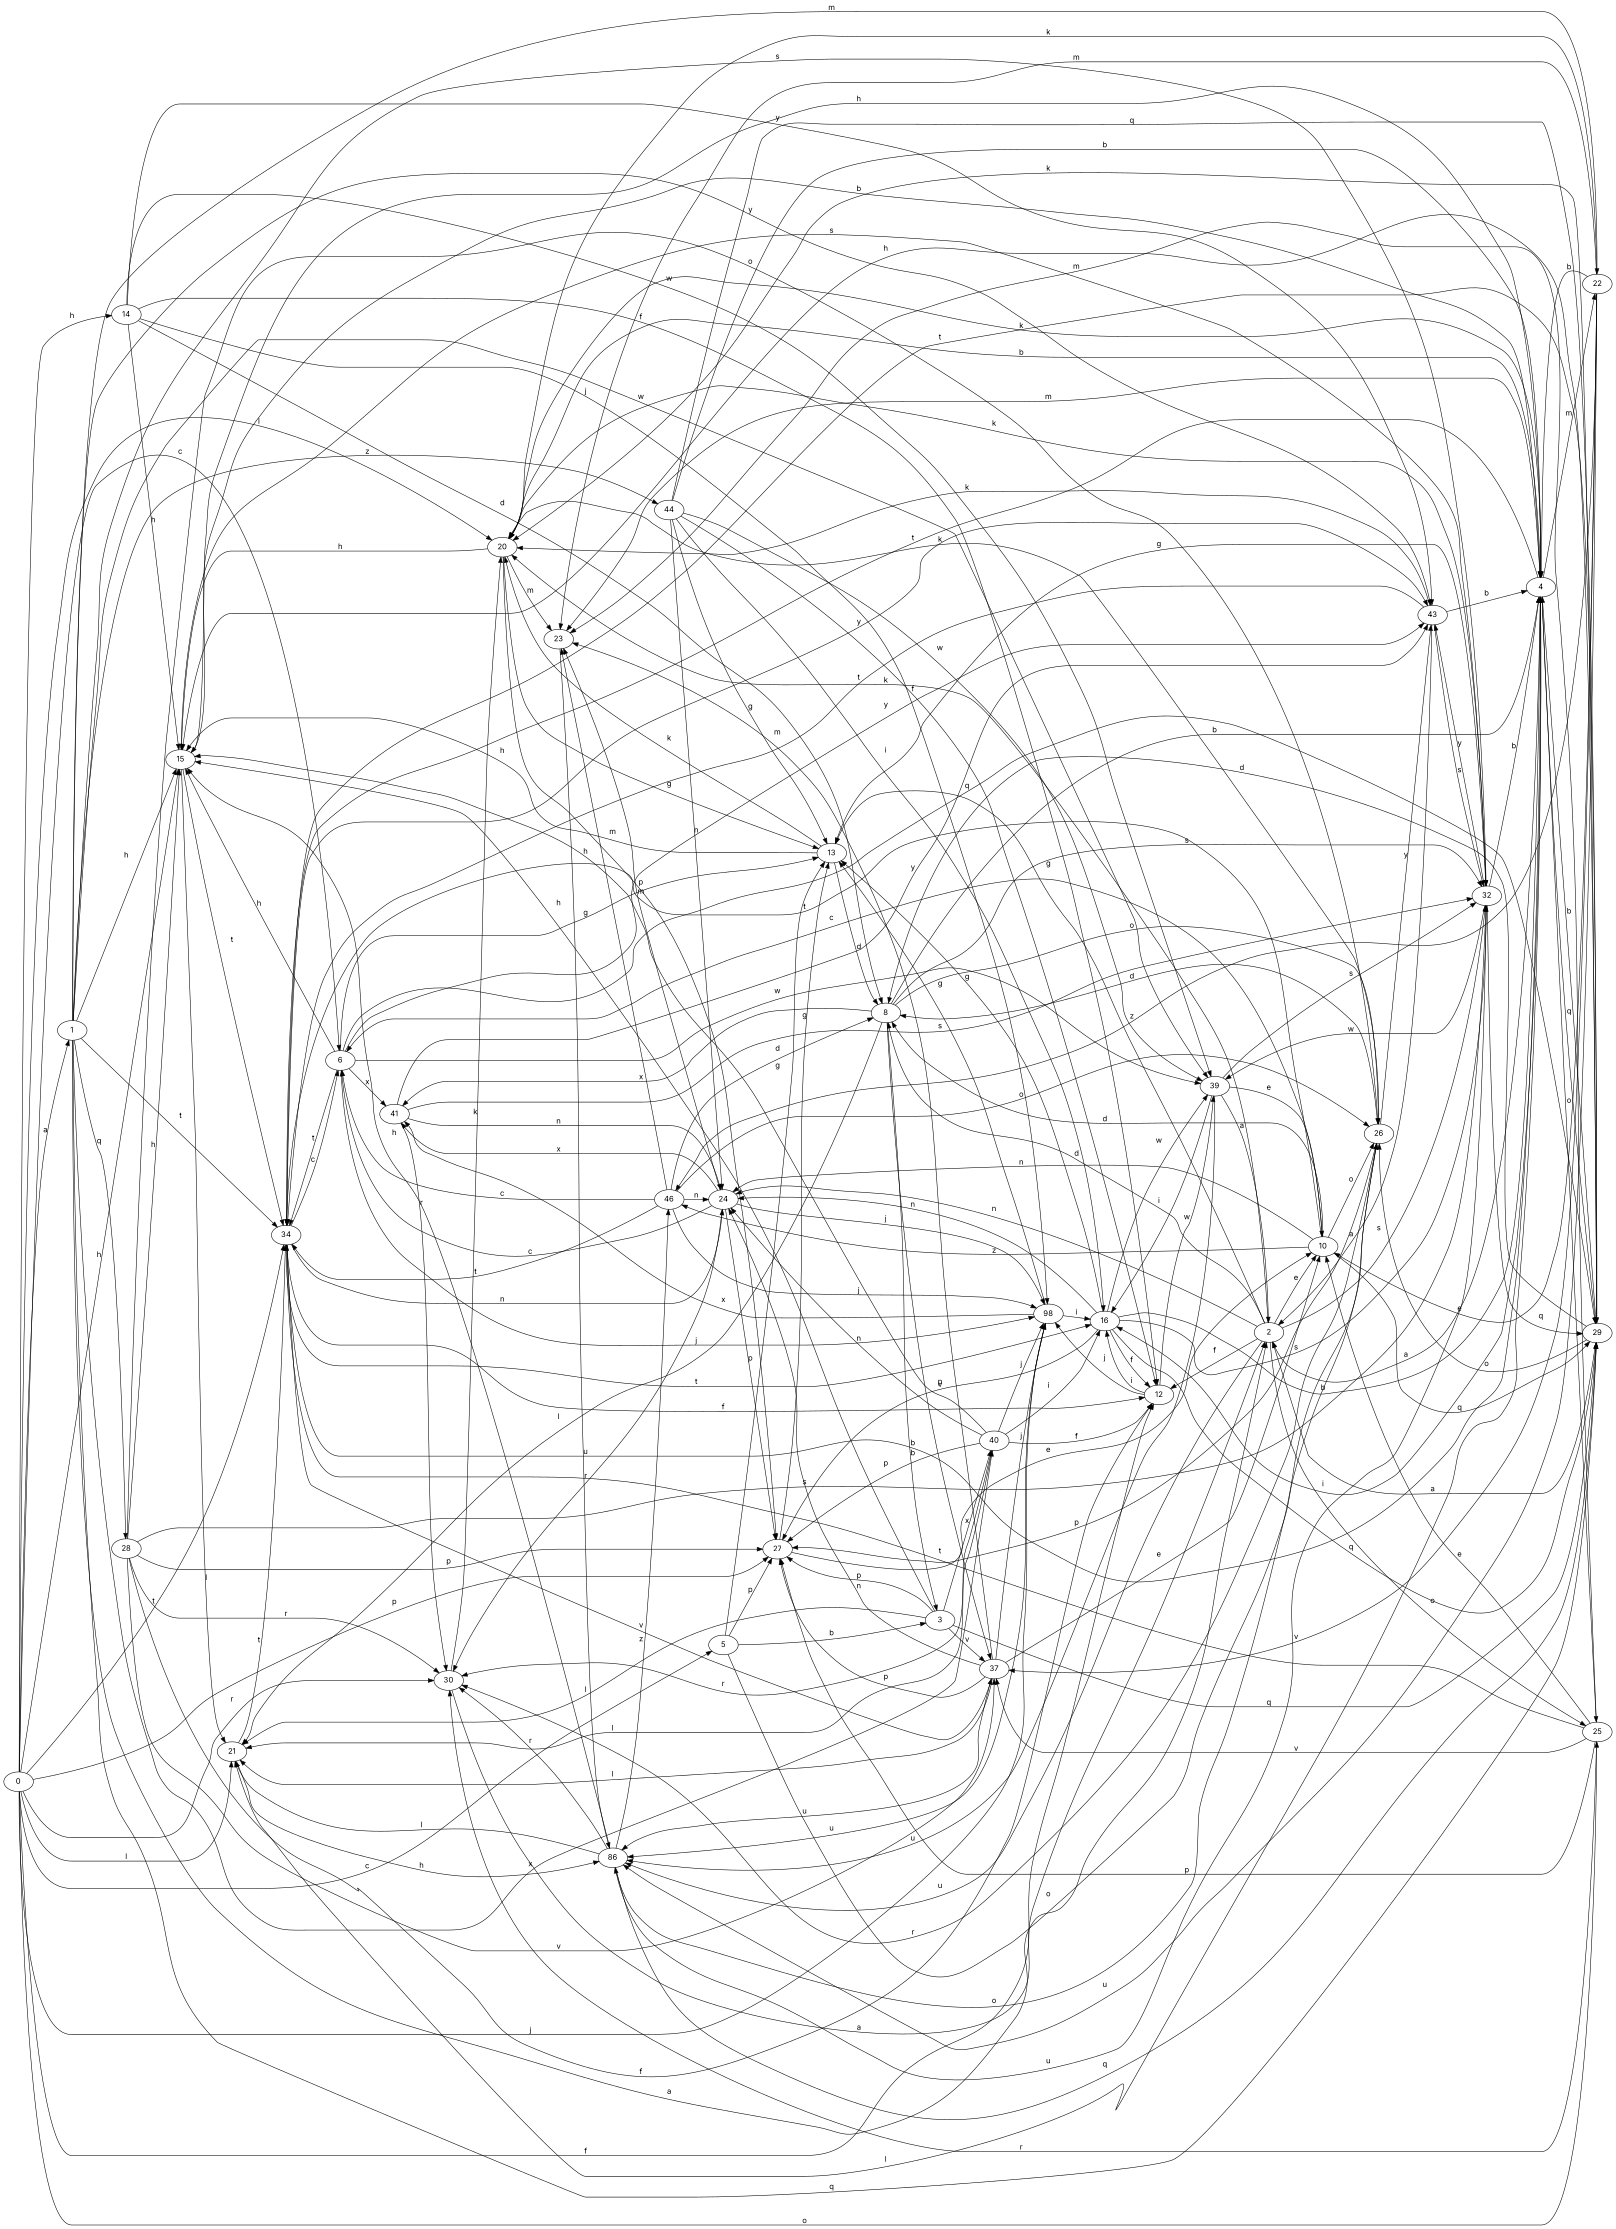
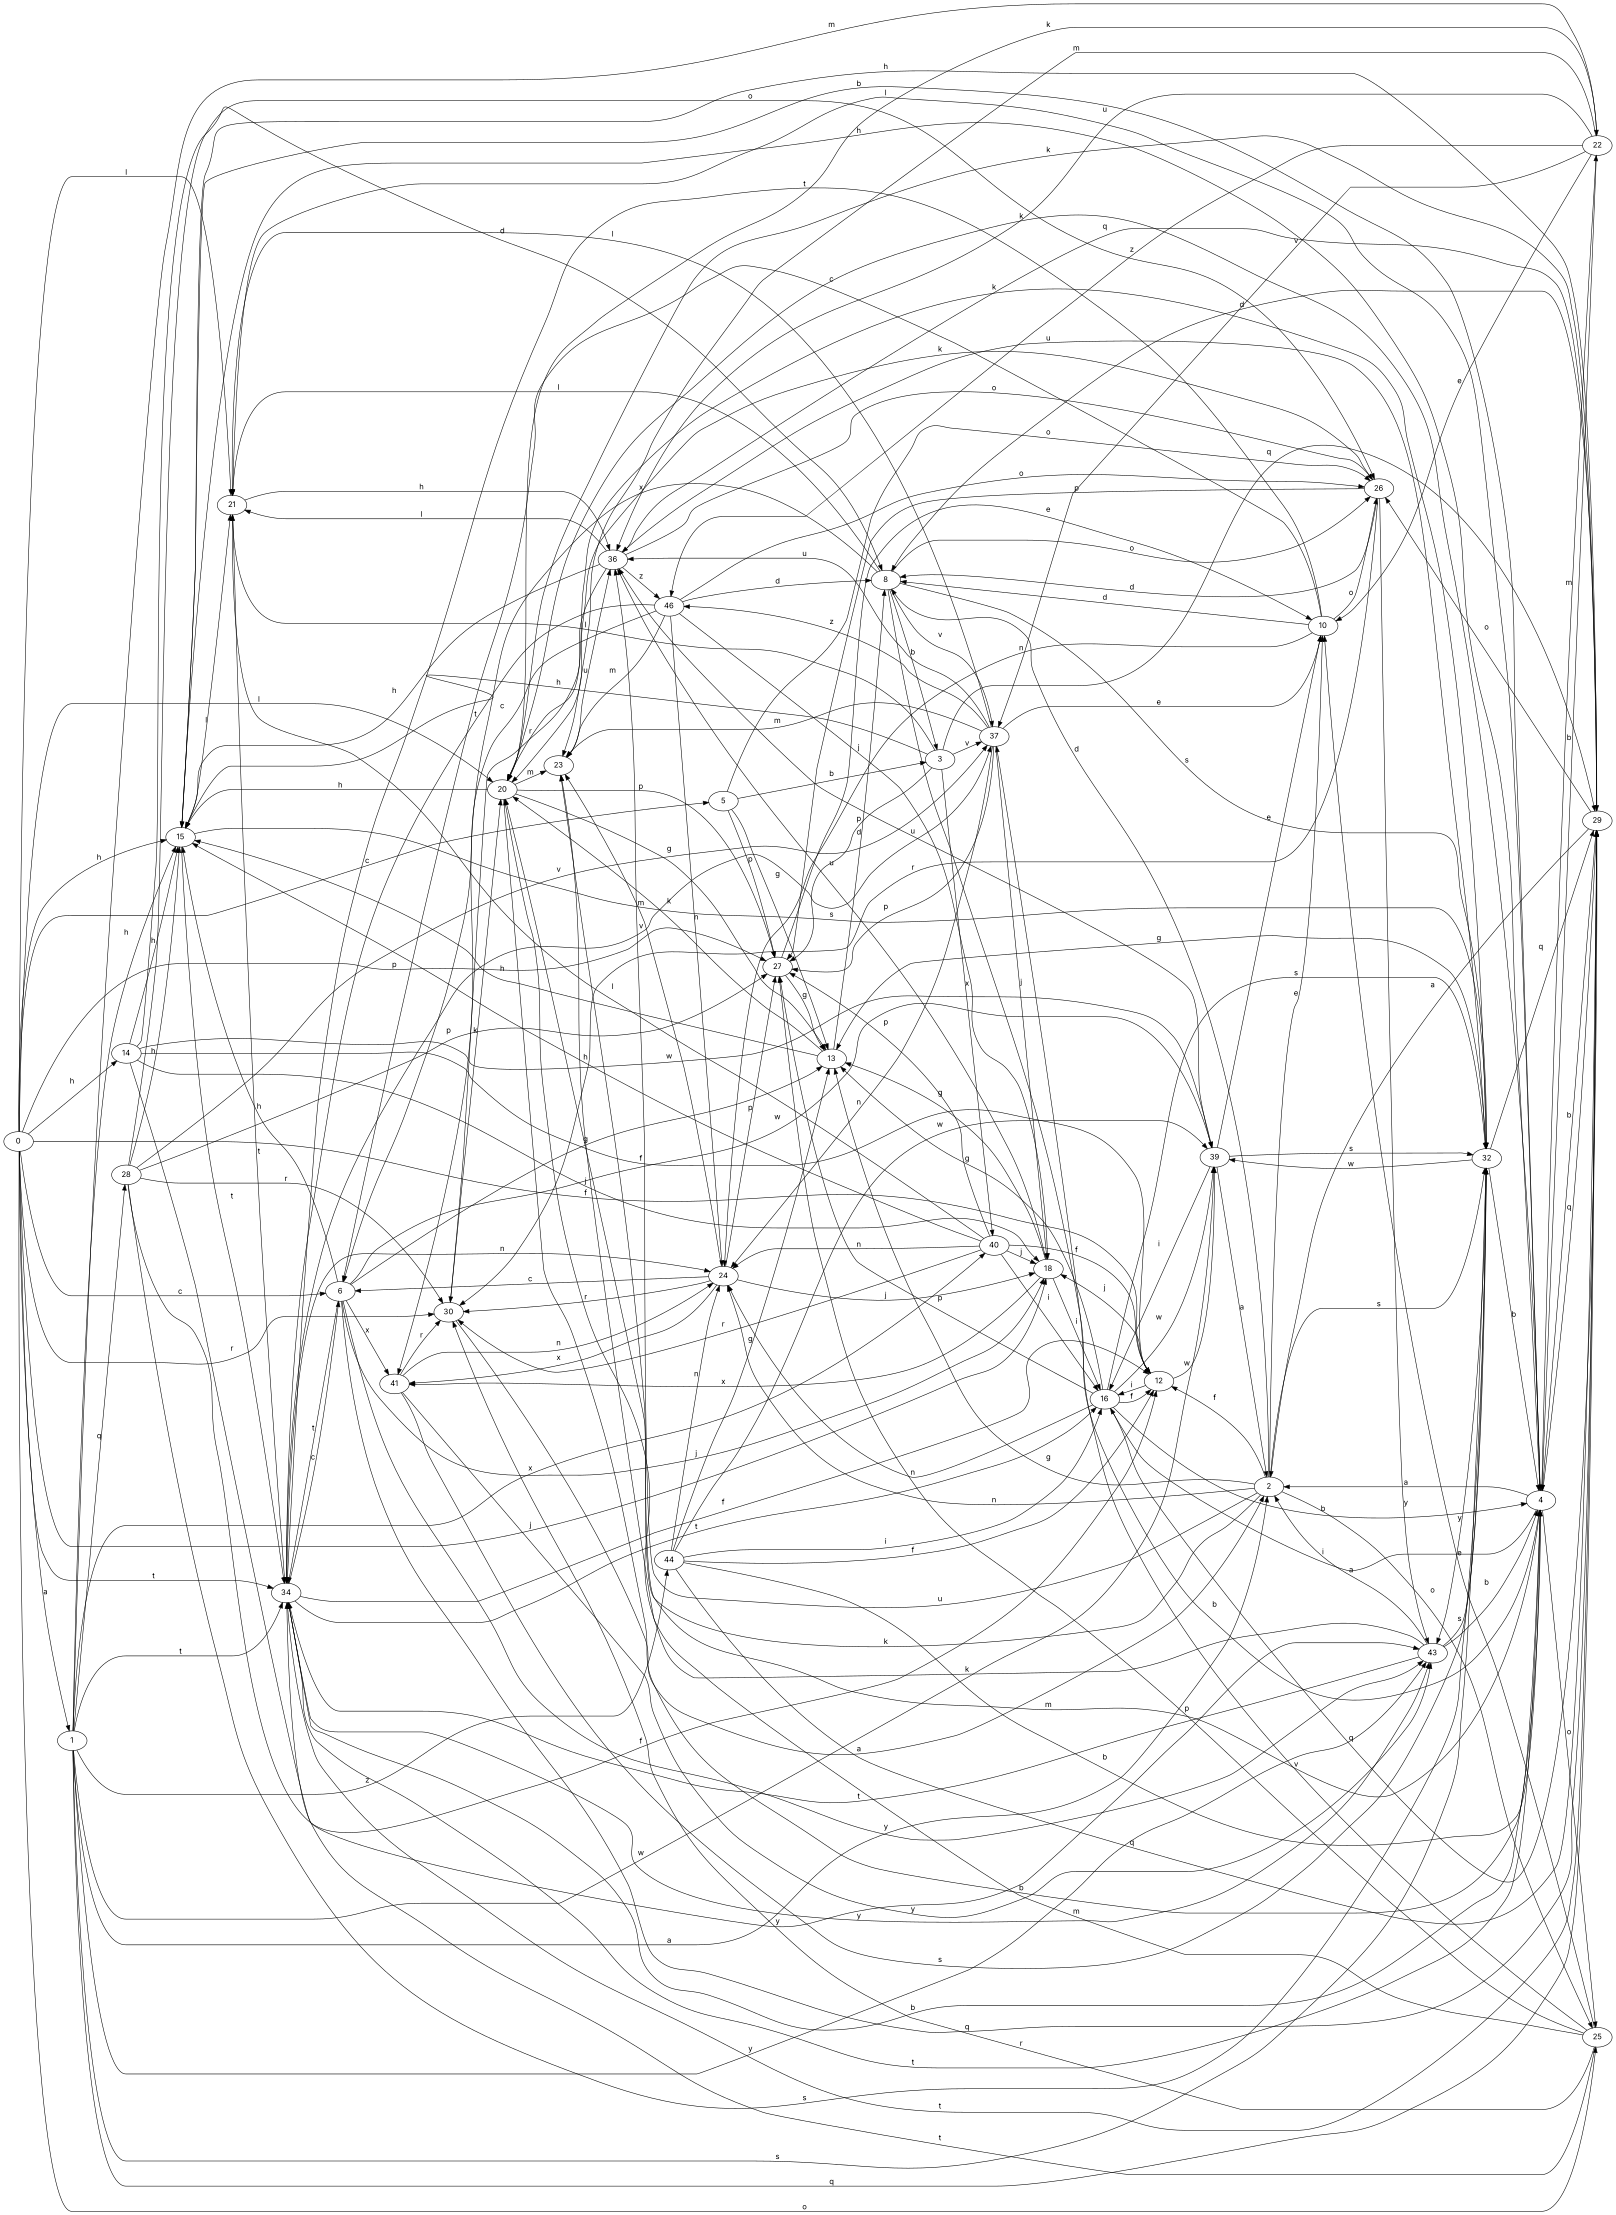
edge "10" -> "46": now "37" -> "46"
node "98": label "98" -> "18"
edge "10" -> "29": removed, label "q"
node "86": label "86" -> "36"
